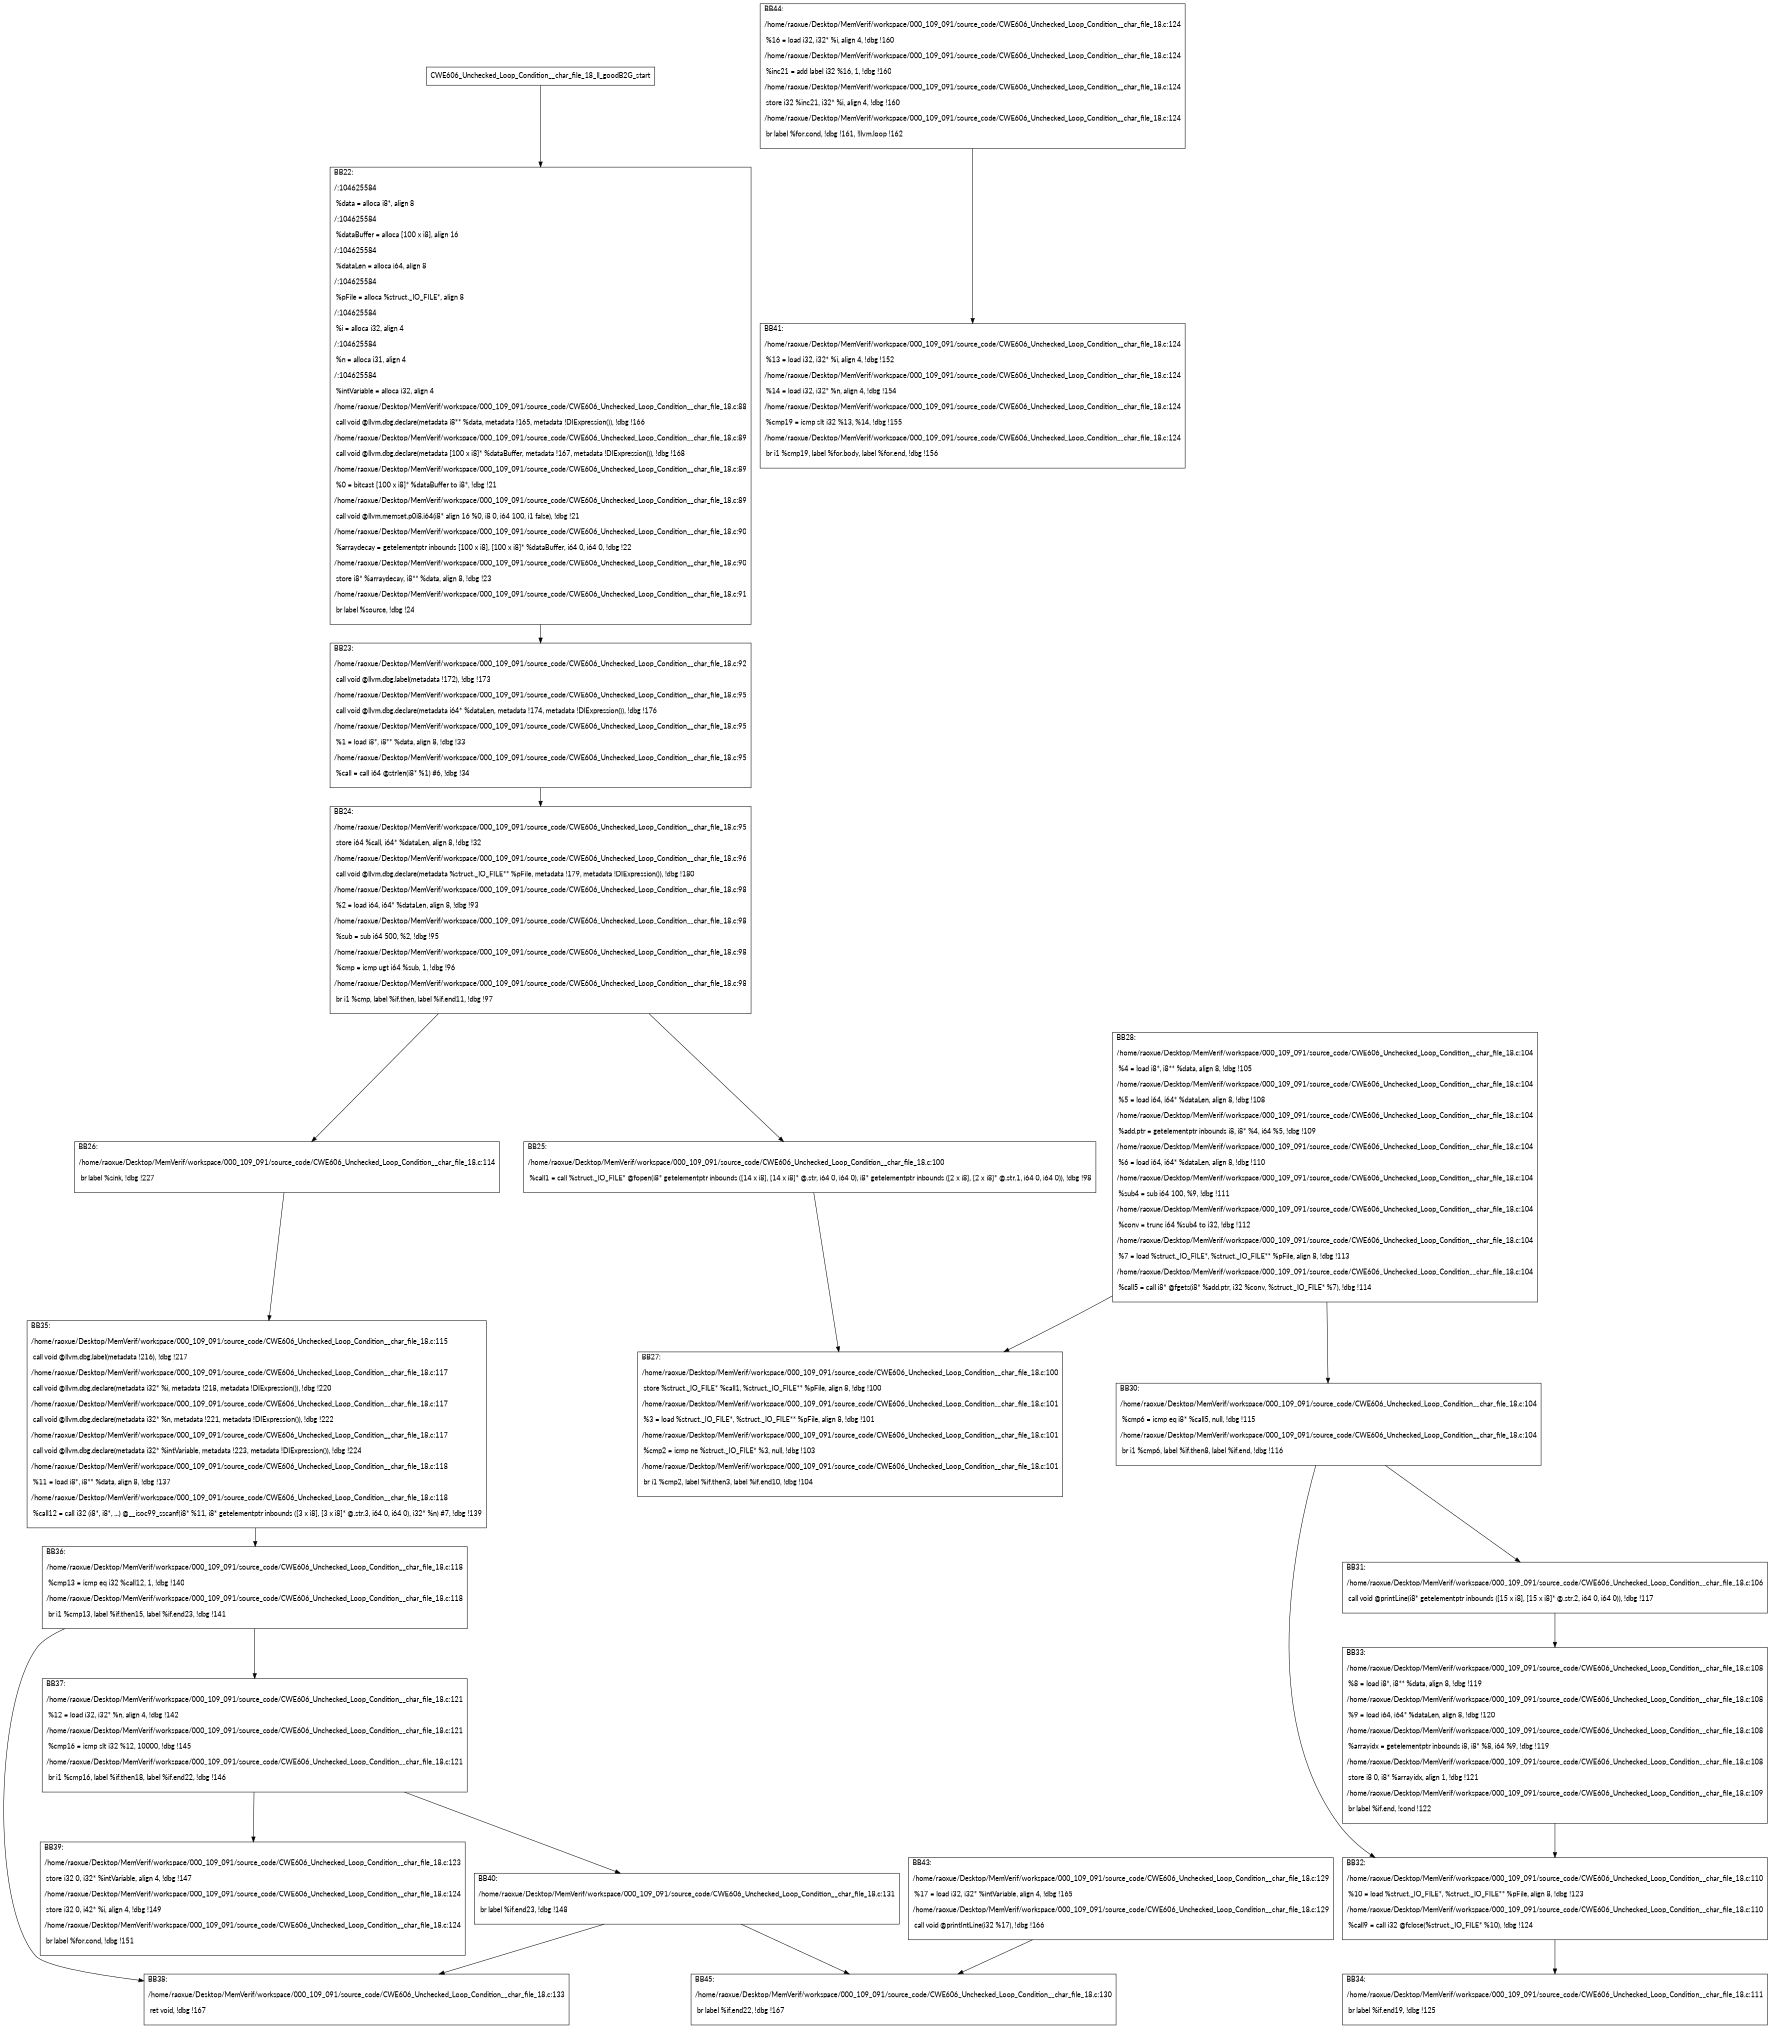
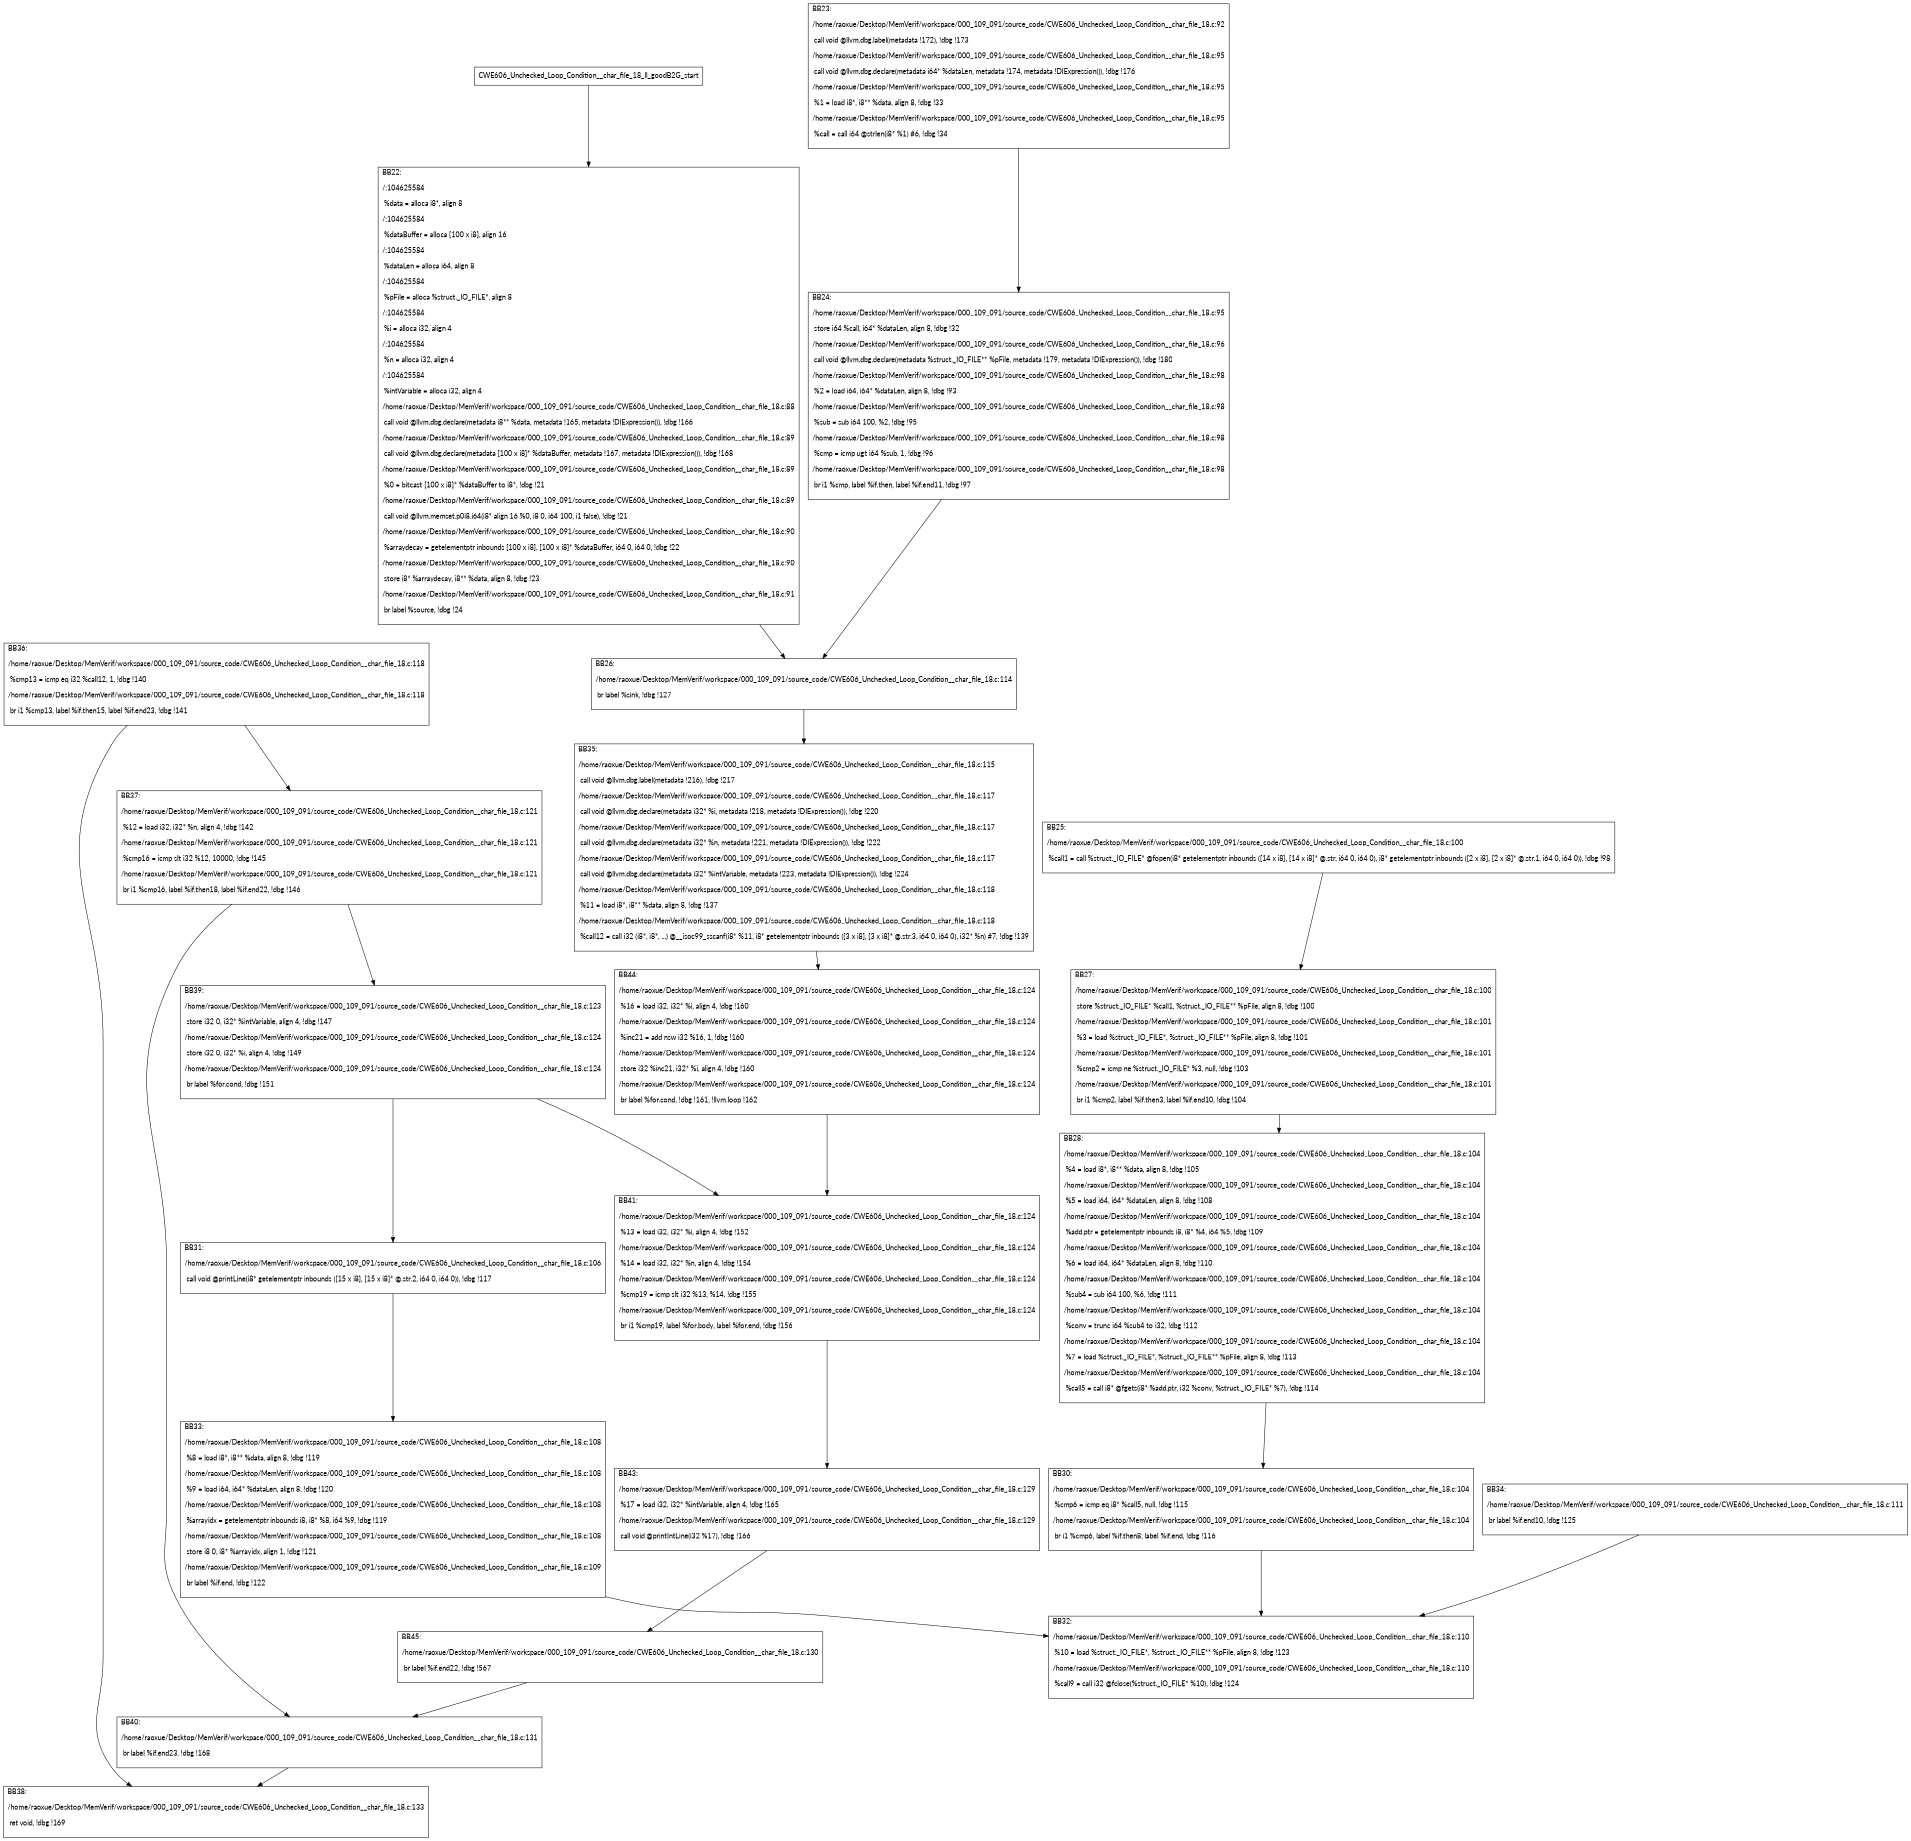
node "BB44:": text "%inc21 = add label i32 %16, 1, !dbg !160" -> "%inc21 = add nsw i32 %16, 1, !dbg !160"
node "BB22:": text "%n = alloca i31, align 4" -> "%n = alloca i32, align 4"
edge "BB22:" -> "BB23:": now "BB22:" -> "BB26:"
node "BB24:": text "%sub = sub i64 500, %2, !dbg !95" -> "%sub = sub i64 100, %2, !dbg !95"
edge "BB24:" -> "BB25:": removed
edge "BB39:" -> "BB41:": added
node "BB26:": text "br label %sink, !dbg !227" -> "br label %sink, !dbg !127"
node "BB28:": text "%sub4 = sub i64 100, %9, !dbg !111" -> "%sub4 = sub i64 100, %6, !dbg !111"
edge "BB28:" -> "BB27:": reversed
edge "BB41:" -> "BB43:": added
edge "BB30:" -> "BB31:": now "BB39:" -> "BB31:"
edge "BB35:" -> "BB36:": now "BB35:" -> "BB44:"
node "BB33:": text "br label %if.end, !cond !122" -> "br label %if.end, !dbg !122"
node "BB39:": text "store i32 0, i42* %i, align 4, !dbg !149" -> "store i32 0, i32* %i, align 4, !dbg !149"
node "BB40:": text "br label %if.end23, !dbg !148" -> "br label %if.end23, !dbg !168"
edge "BB40:" -> "BB45:": reversed
edge "BB32:" -> "BB34:": reversed
node "BB38:": text "ret void, !dbg !167" -> "ret void, !dbg !169"
node "BB45:": text "br label %if.end22, !dbg !167" -> "br label %if.end22, !dbg !567"
node "BB34:": text "br label %if.end19, !dbg !125" -> "br label %if.end10, !dbg !125"
